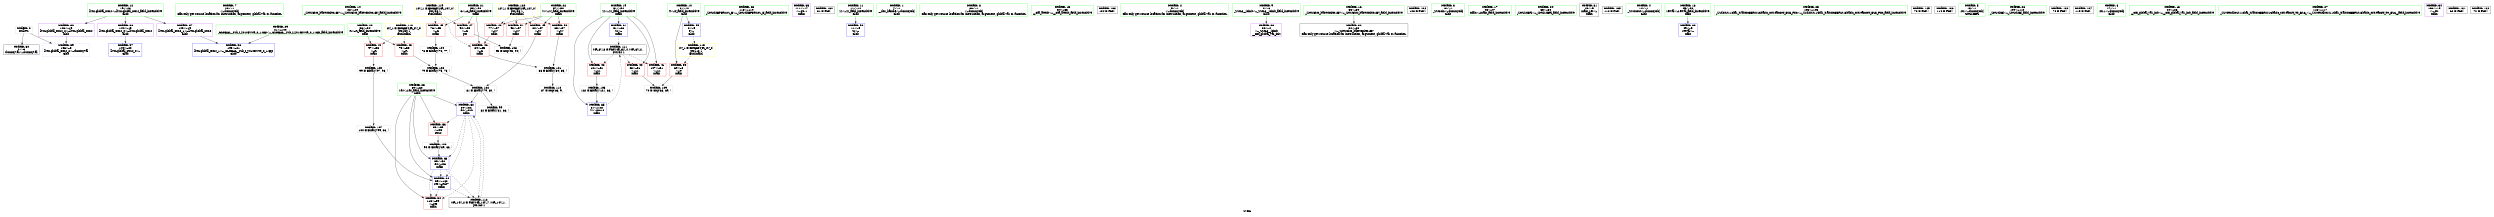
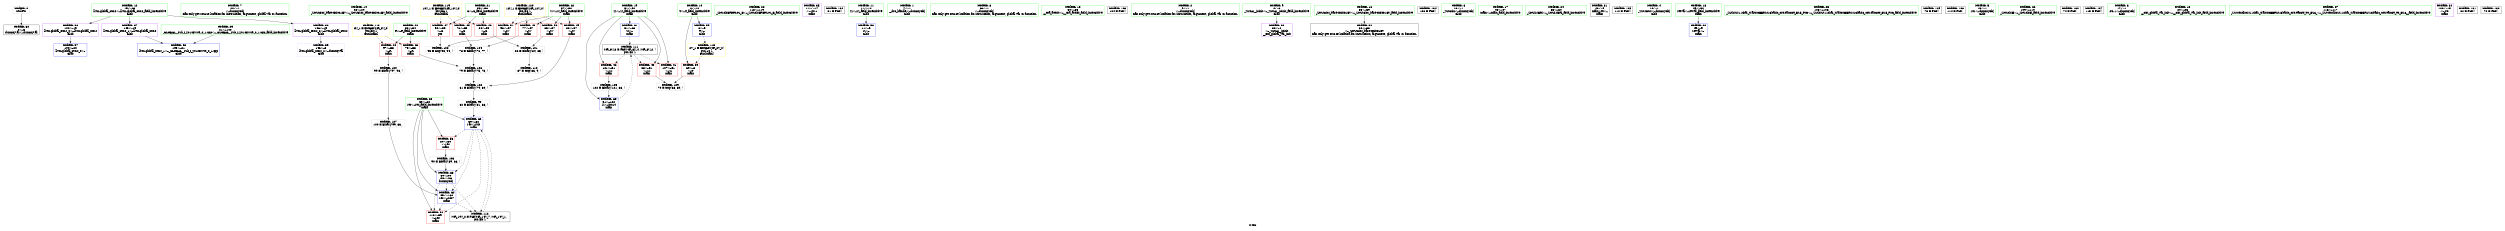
node "NodeID: 5": text "ZNSirsERi" -> "Glob"
edge "NodeID: 0" -> "NodeID: 59": removed
edge "NodeID: 48" -> "NodeID: 46": now "NodeID: 48" -> "NodeID: 104"
edge "NodeID: 102" -> "NodeID: 62": now "NodeID: 99" -> "NodeID: 62"
node "NodeID: 53": text "ctors" -> "main"
node "NodeID: 63": text "main" -> "dummyObj"
